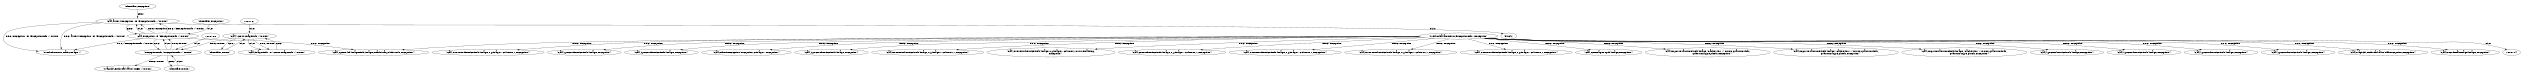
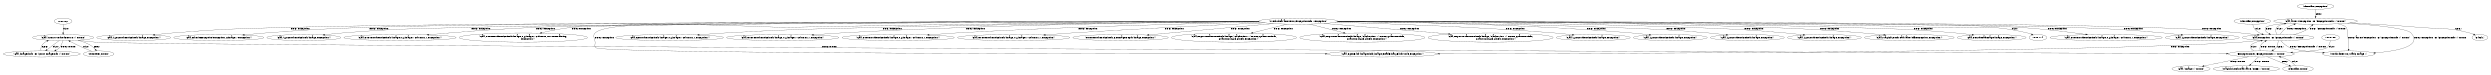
edge "(MethodParameterIn,ExceptionInfo *exception)" -> "(Call,exception != (ExceptionInfo *) NULL)": added, label "DDG: exception"
edge "(Call,assert(exception != (ExceptionInfo *) NULL))" -> "(Block,)": label "AST: " -> "CFG: "
node "(Call,(const ImageInfo *) NULL)": label "(Call,(const ImageInfo *) NULL)" -> "(Call,(const MethodReturn *) NULL)"
node "(Call,GetImageDepth(image,exception))": label "(Call,GetImageDepth(image,exception))" -> "(QueueAuthenticPixels,GetImageDepth(image,exception))"
node "(Call,(Image *) NULL)": added
